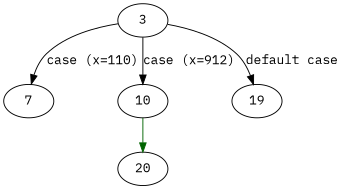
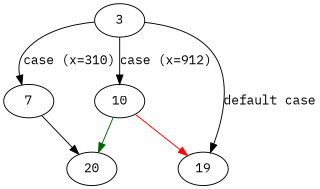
edge "3" -> "7": label "case (x=110)" -> "case (x=310)"
edge "7" -> "20": added
edge "10" -> "19": added
